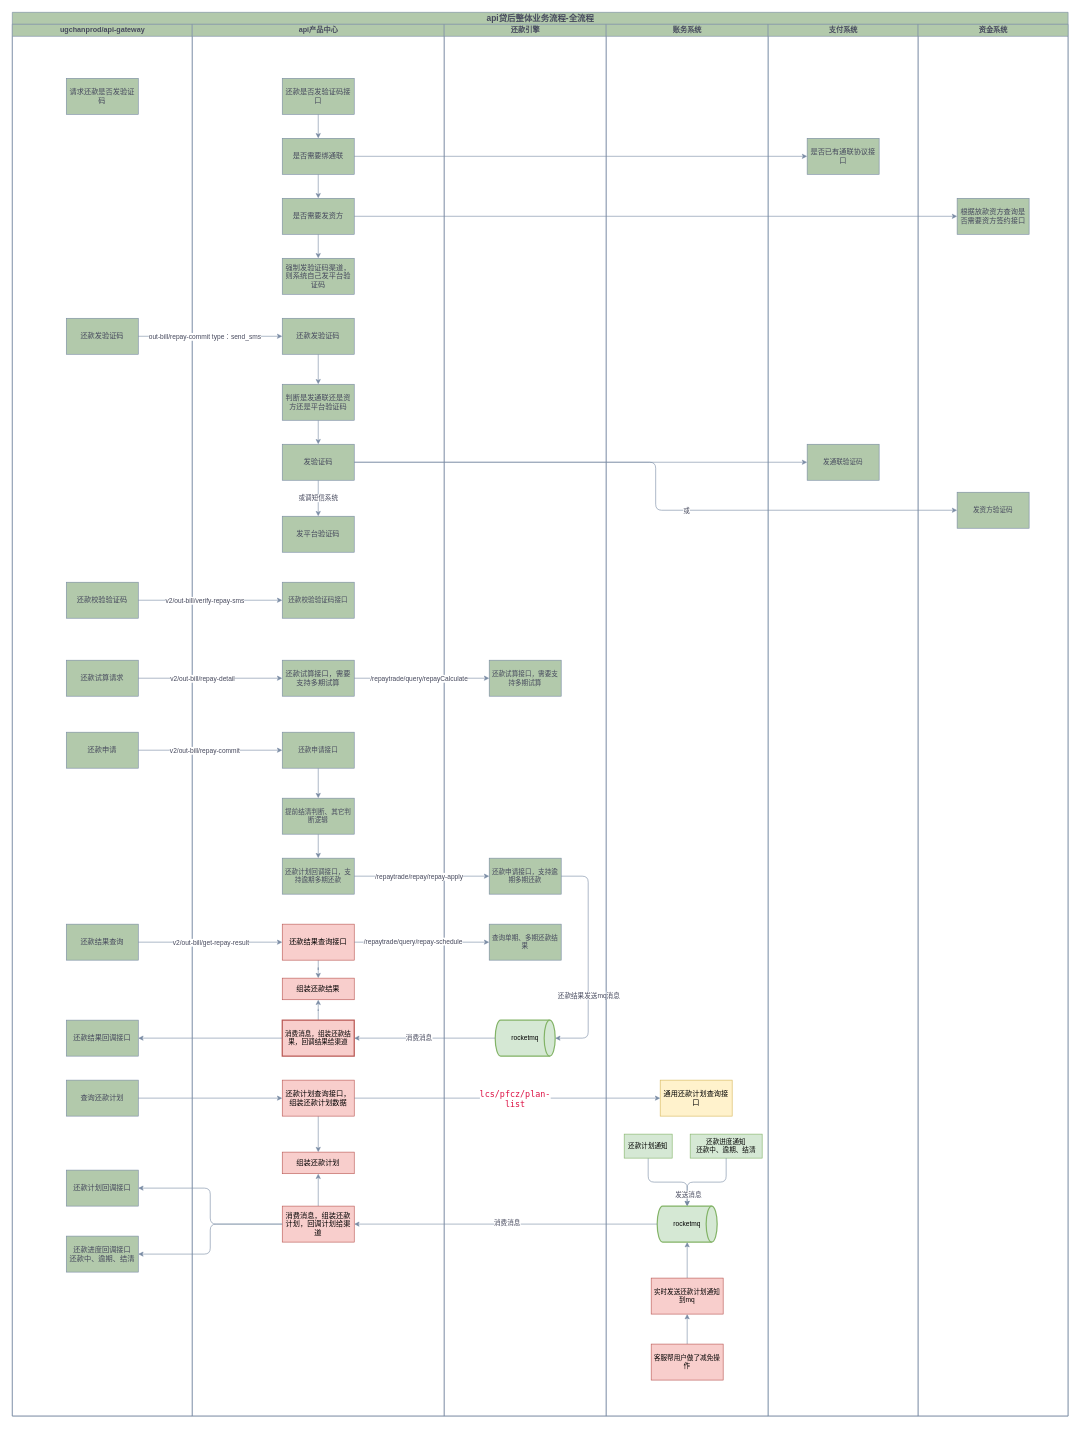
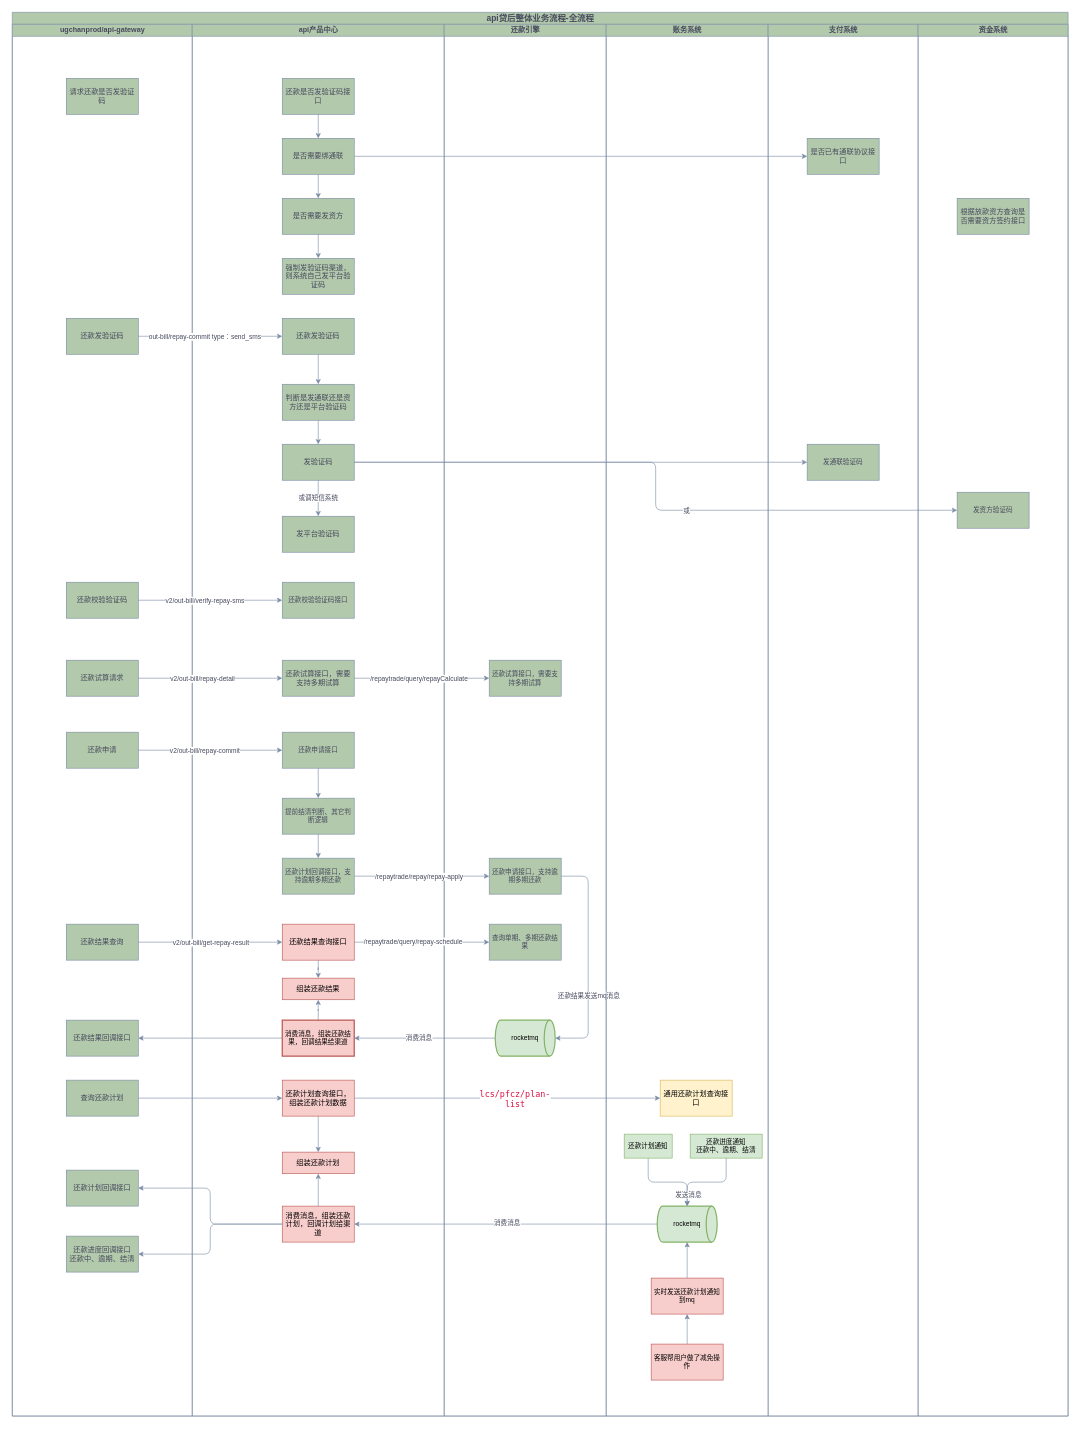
edge "是否需要发资方" -> "根据放款资方查询是否需要资方签约接口": removed
